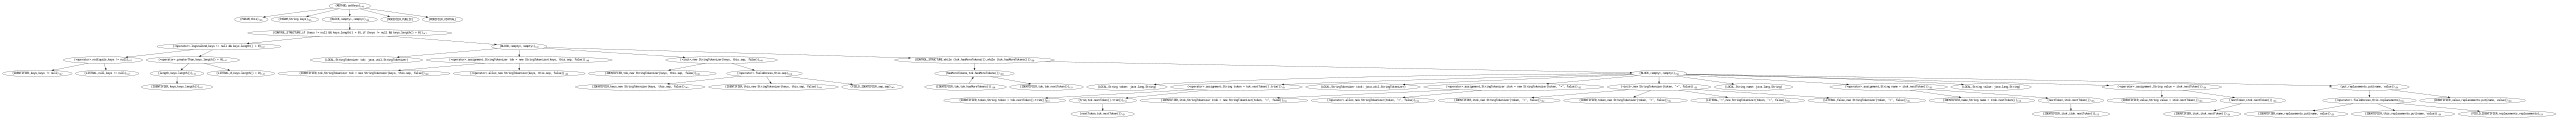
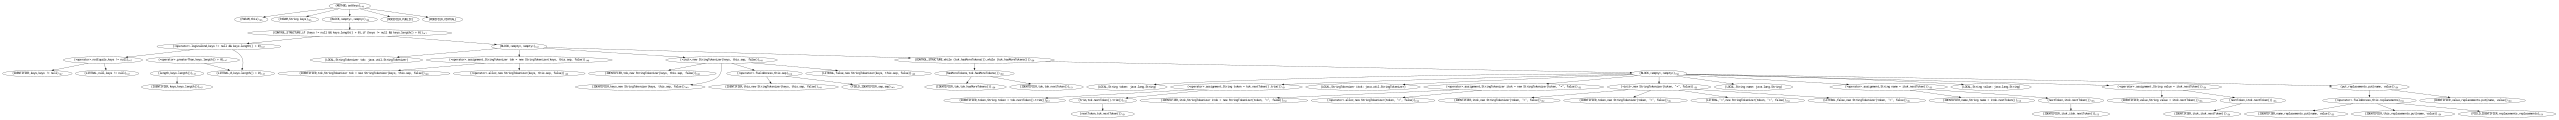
edge "(<operator>.logicalAnd,keys != null && keys.length() > 0)" -> "(<operator>.greaterThan,keys.length() > 0)": now "(<operator>.logicalAnd,keys != null && keys.length() > 0)" -> "(LITERAL,0,keys.length() > 0)"
edge "(<operator>.greaterThan,keys.length() > 0)" -> "(length,keys.length())": removed
node "(LITERAL,false,new StringTokenizer(keys, this.sep, false))": added
edge "(<operator>.fieldAccess,this.sep)" -> "(IDENTIFIER,keys,new StringTokenizer(keys, this.sep, false))": now "(<init>,new StringTokenizer(keys, this.sep, false))" -> "(IDENTIFIER,keys,new StringTokenizer(keys, this.sep, false))"
edge "(IDENTIFIER,tok,tok.hasMoreTokens())" -> "(hasMoreTokens,tok.hasMoreTokens())": reversed
